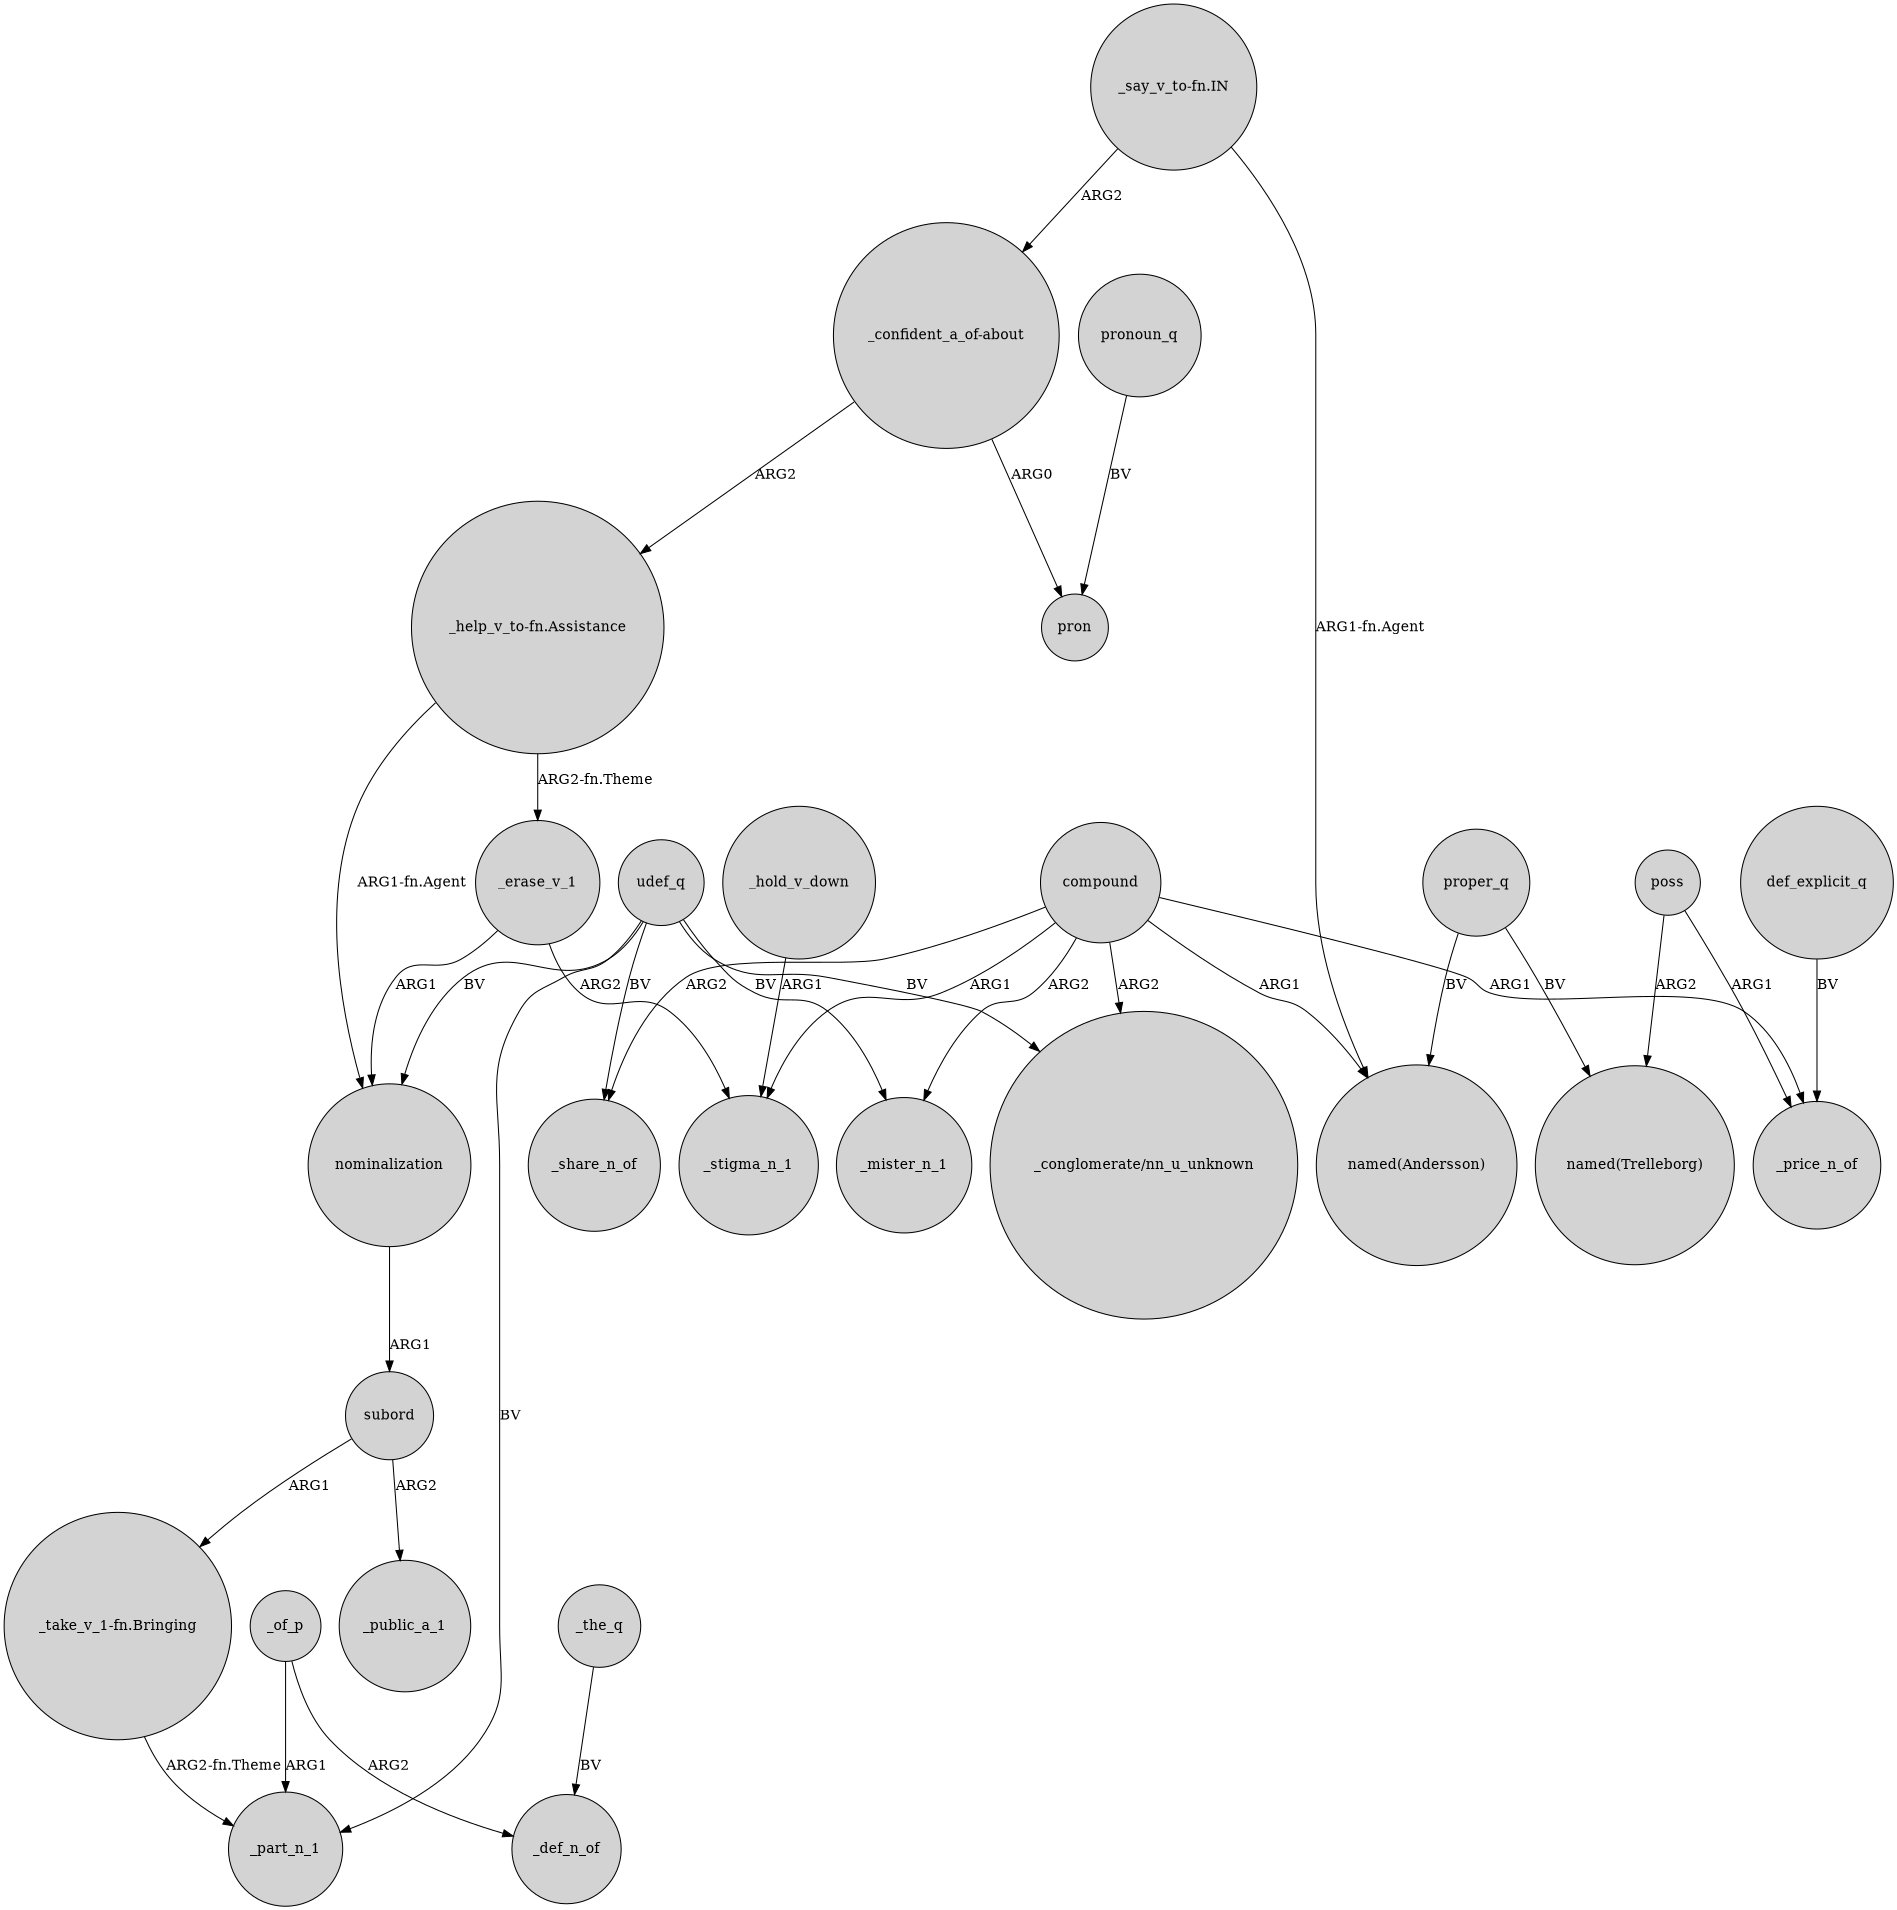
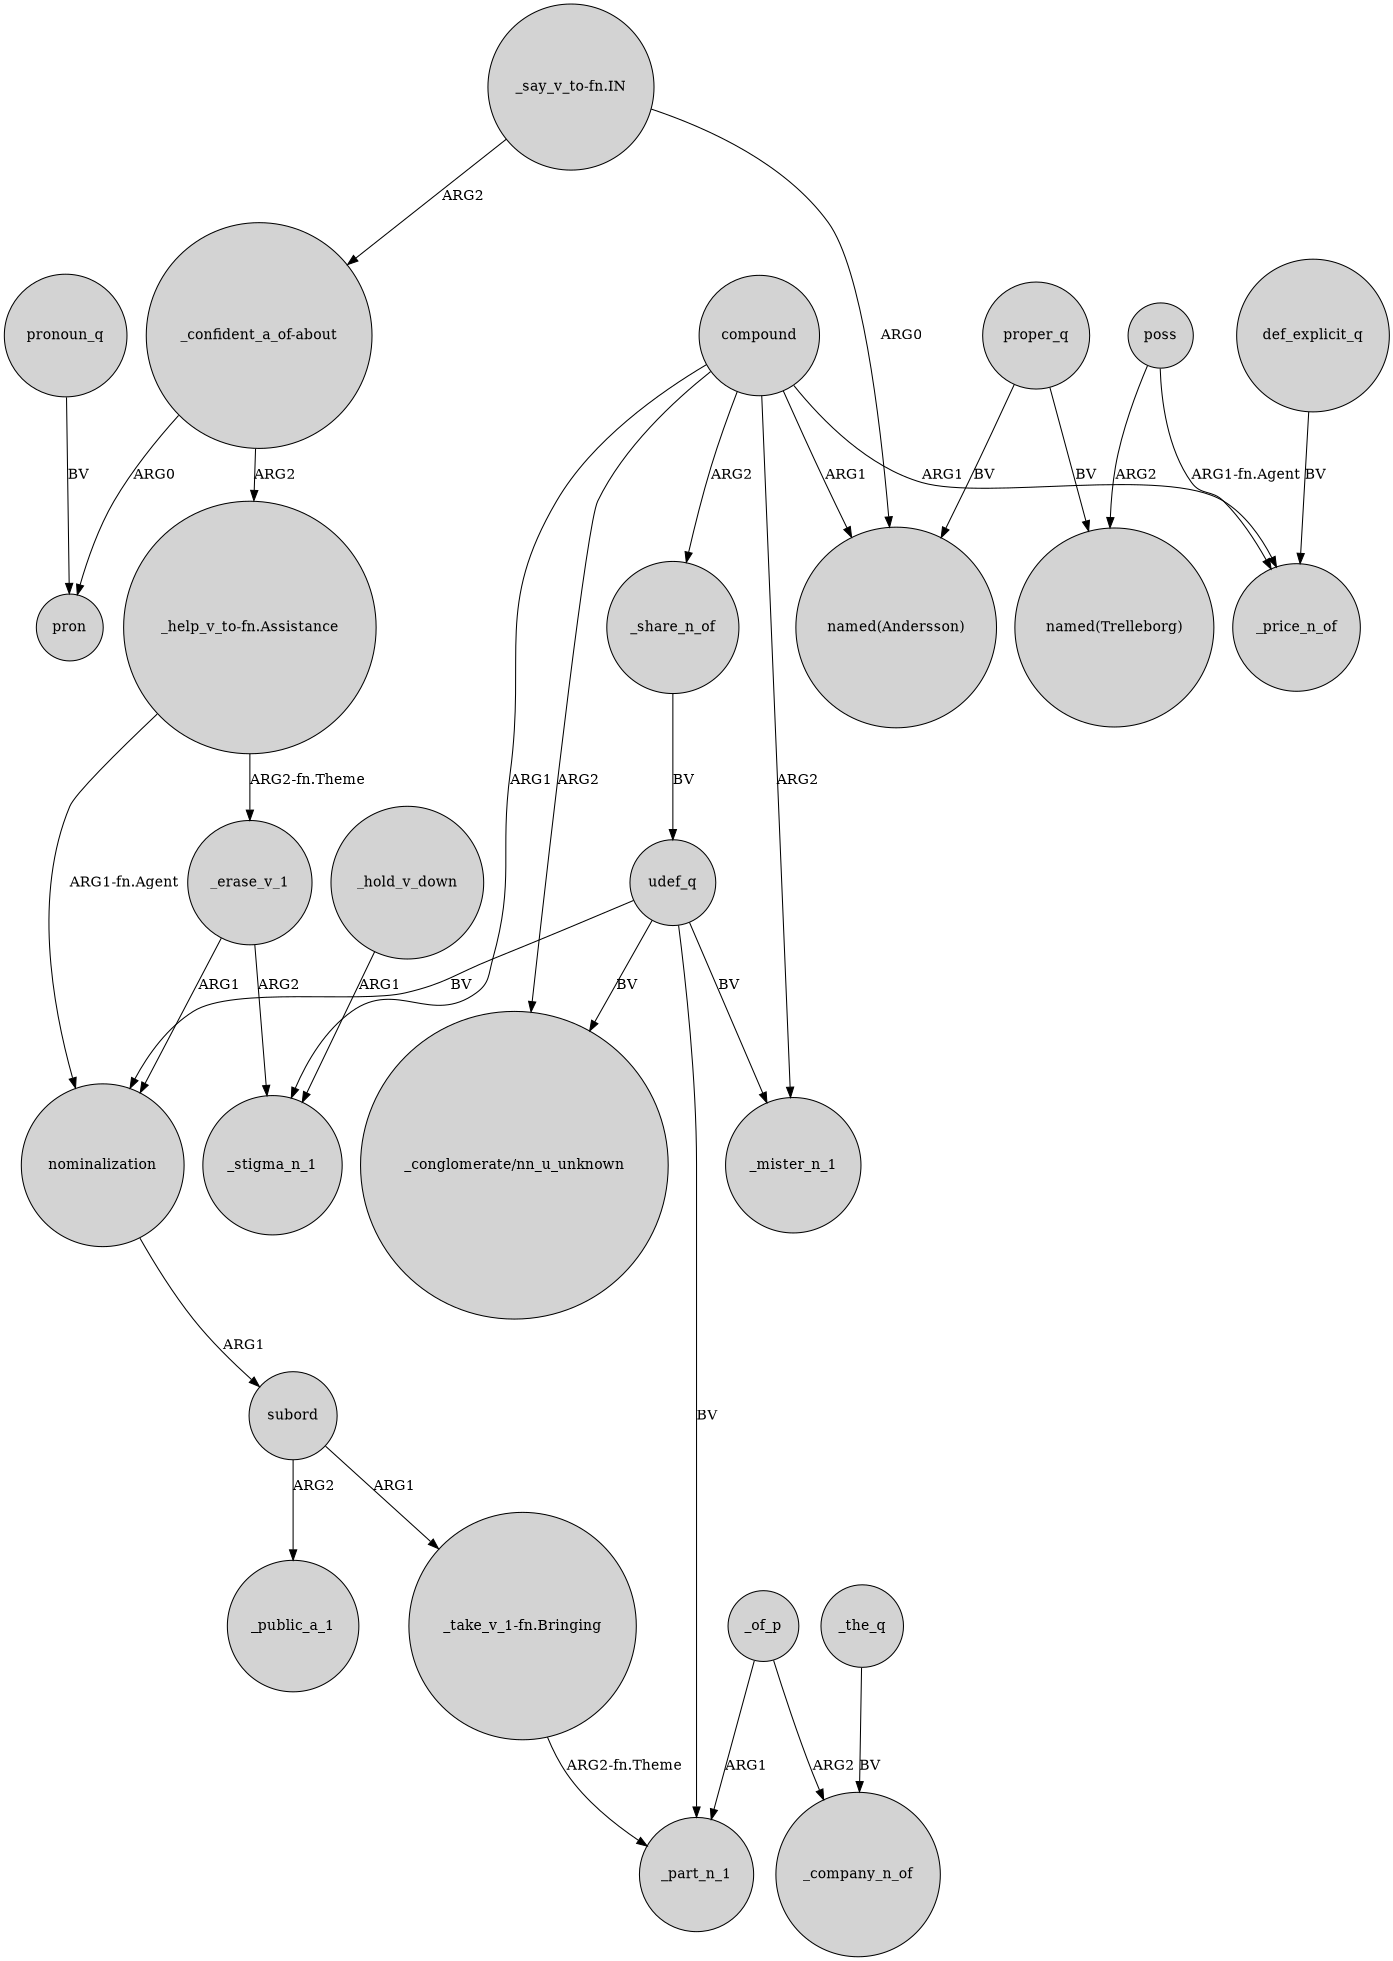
edge "_say_v_to-fn.IN" -> "named(Andersson)": label "ARG1-fn.Agent" -> "ARG0"
edge "poss" -> "_price_n_of": label "ARG1" -> "ARG1-fn.Agent"
edge "udef_q" -> "_share_n_of": reversed
node "_def_n_of": label "_def_n_of" -> "_company_n_of"
